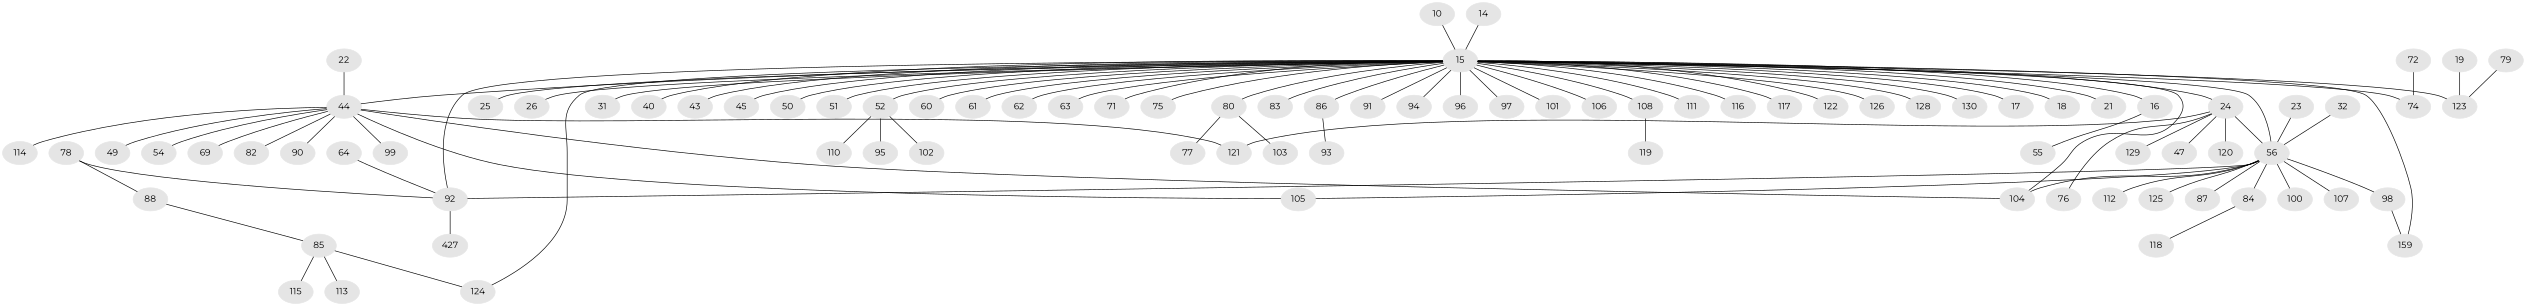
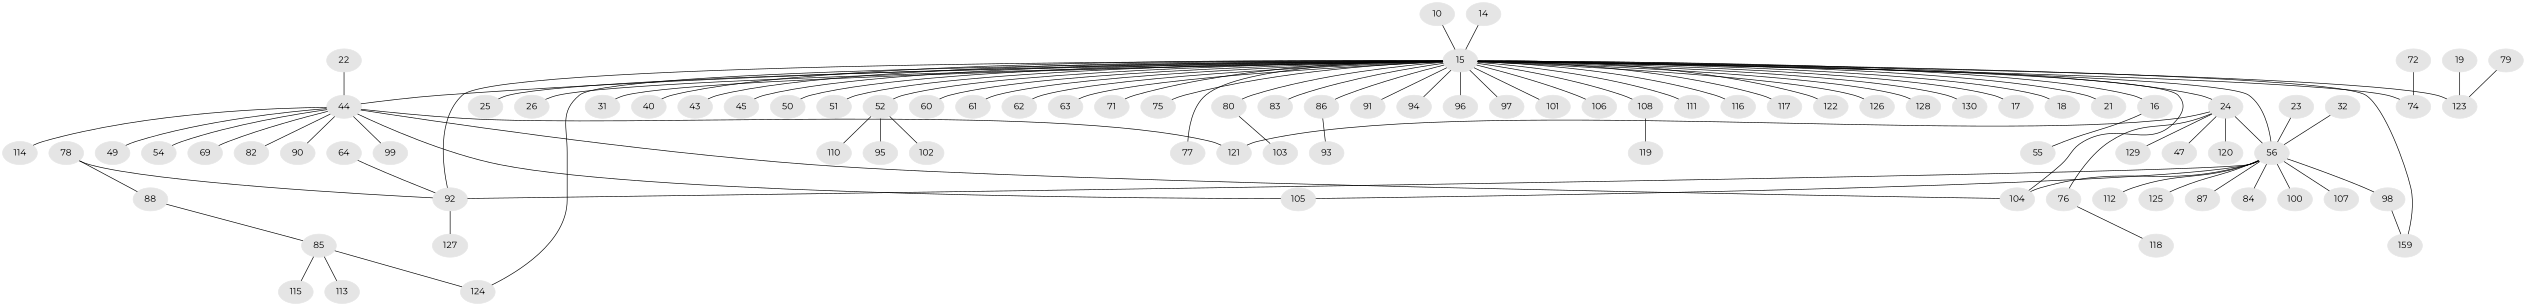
edge "80" -- "77": now "15" -- "77"
edge "84" -- "118": now "76" -- "118"
node "427": label "427" -> "127"
